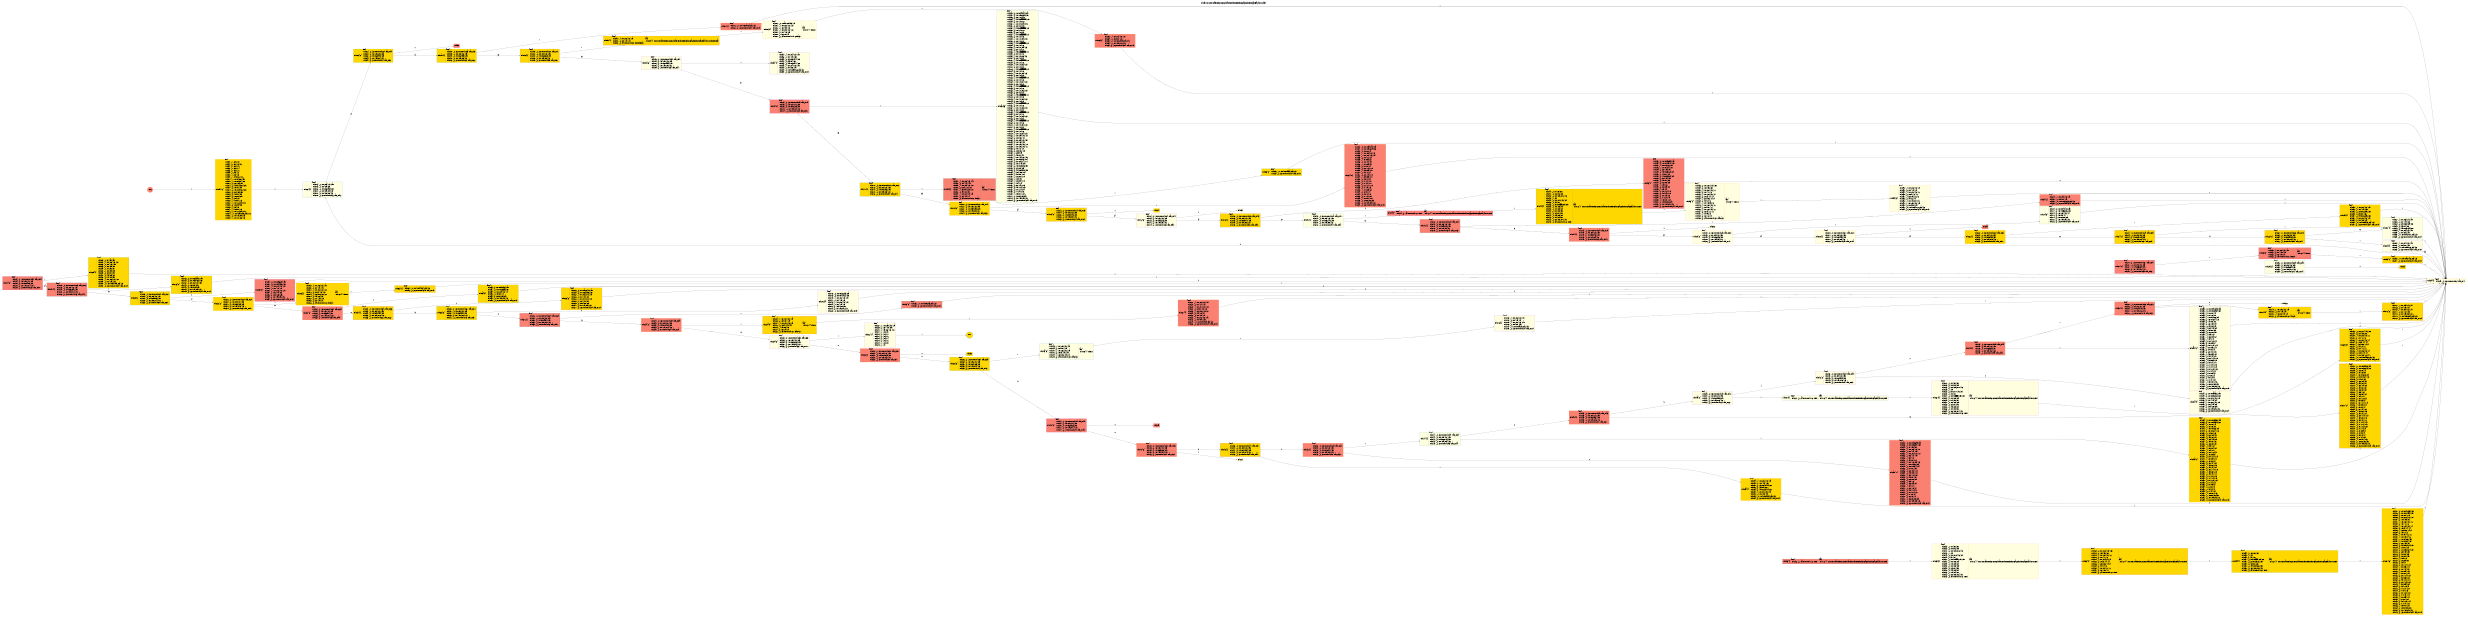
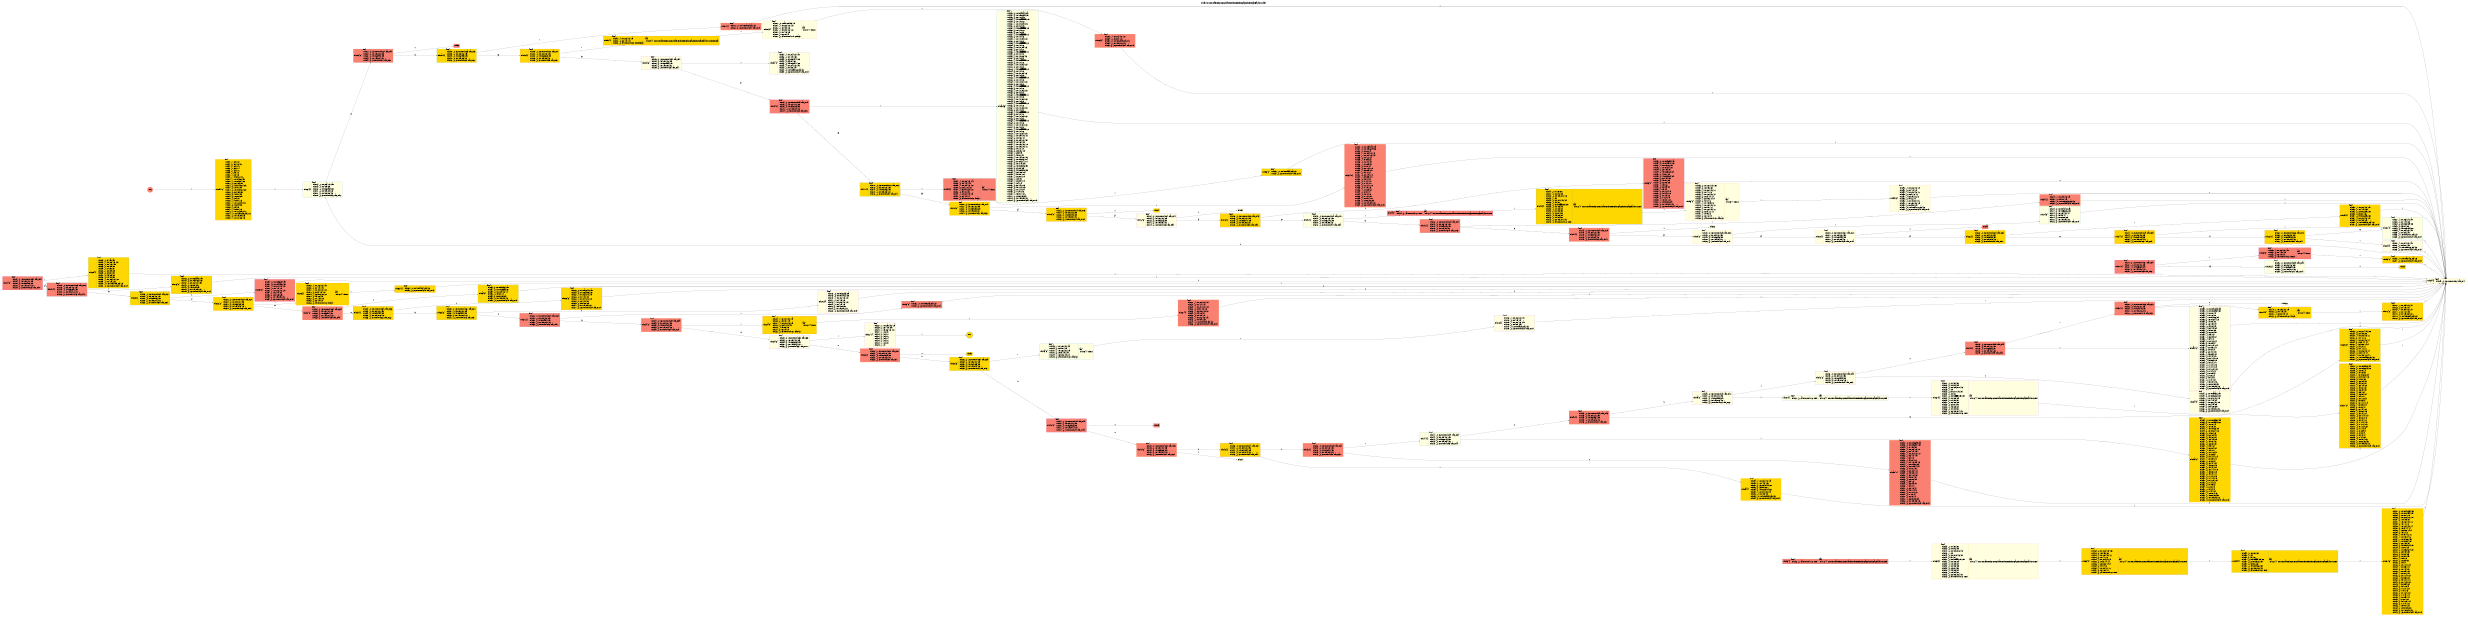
node "0x402084 [28]": fillcolor gold -> salmon
edge "0x402ec4 [25]" -> "0x4031b9 [5]": label " 35" -> " 1"
edge "0x40227c [28]" -> "0x402298 [28]": added, label "25"
